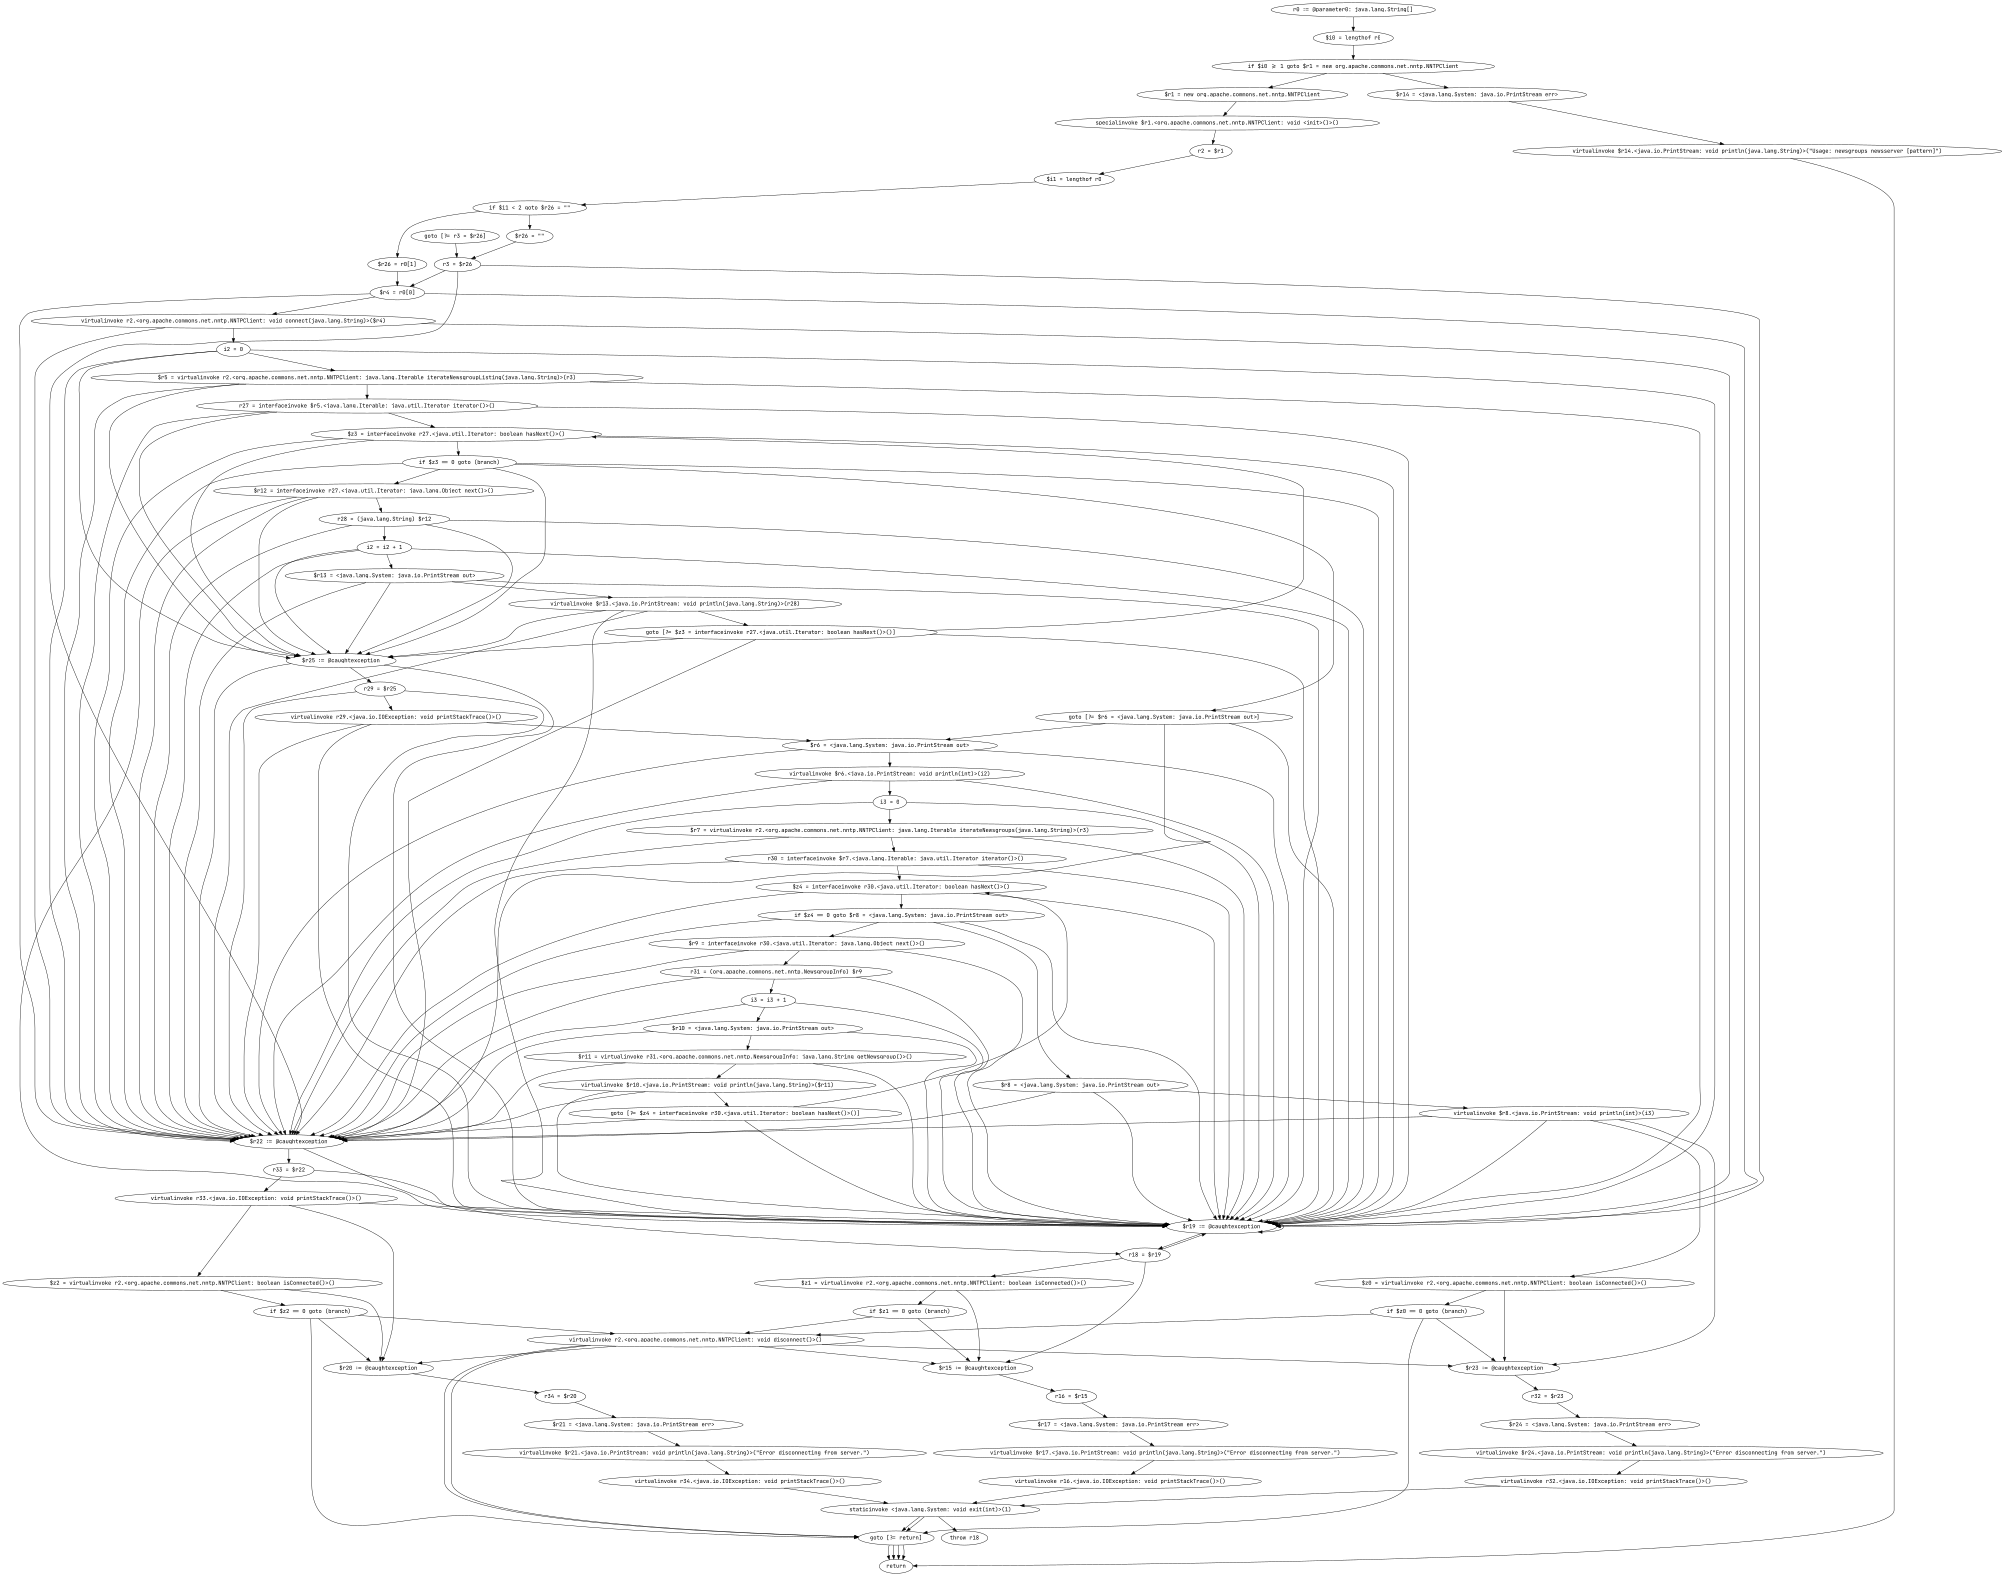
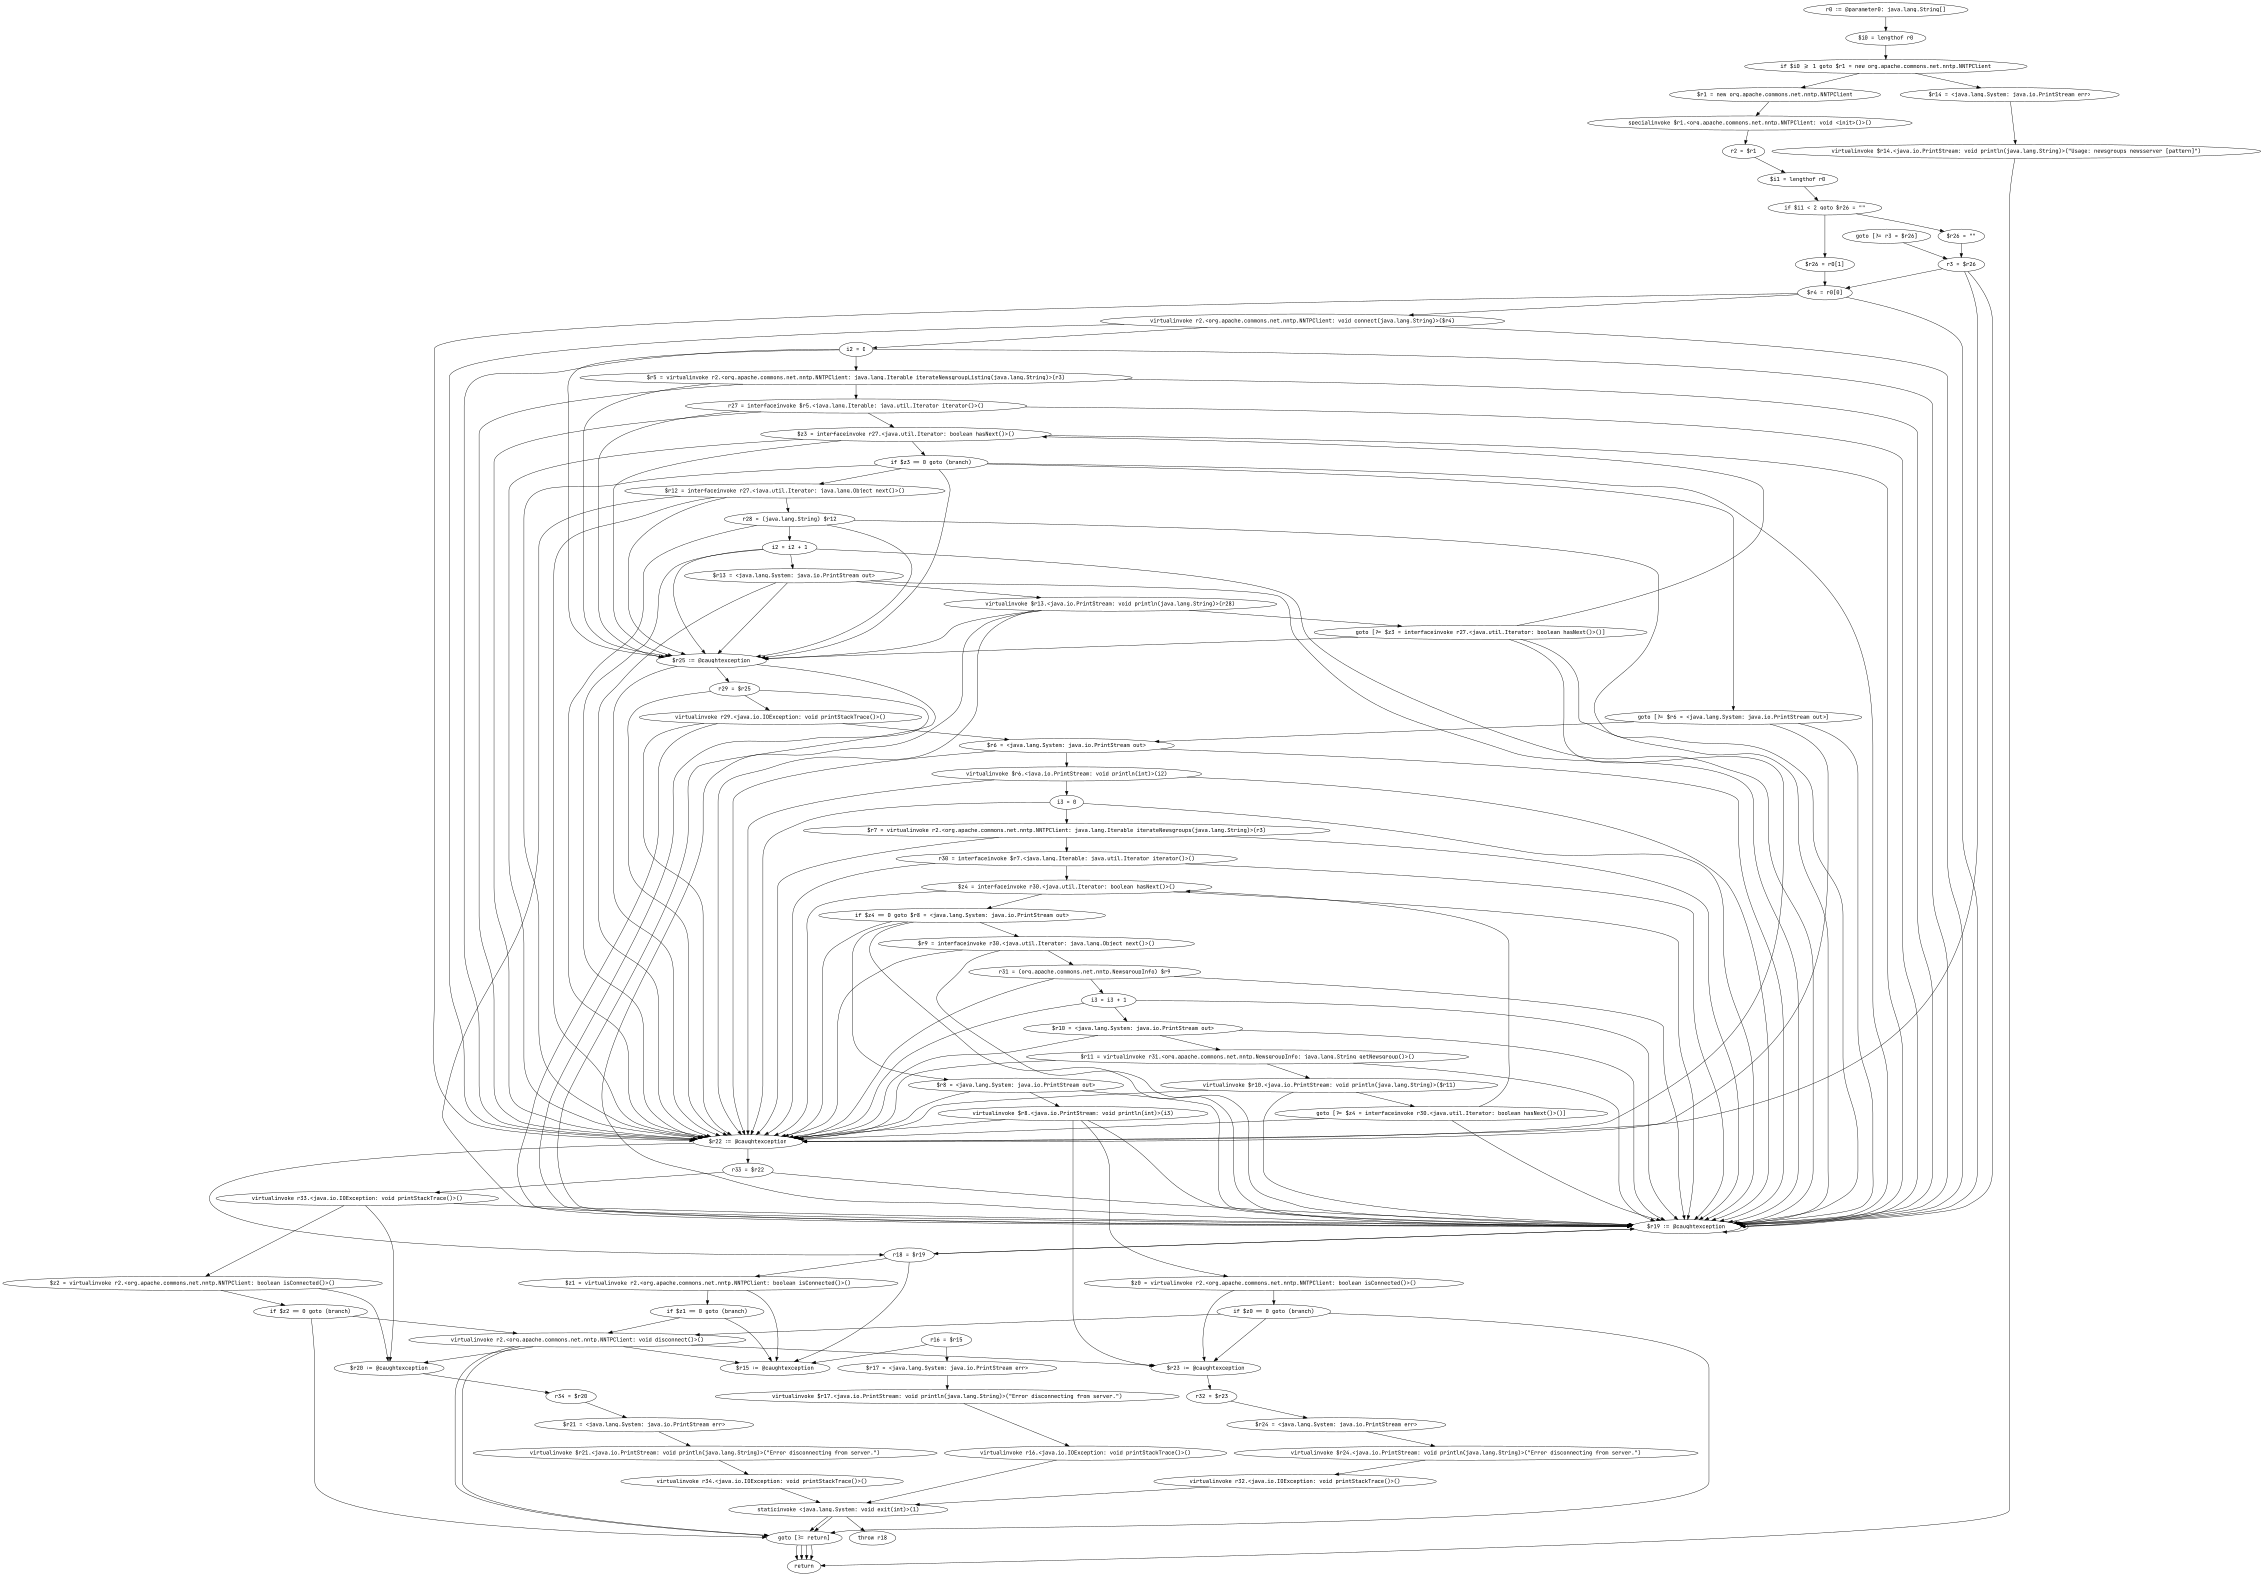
edge "if $z2 == 0 goto (branch)" -> "$r20 := @caughtexception": removed
edge "$r15 := @caughtexception" -> "r16 = $r15": reversed
